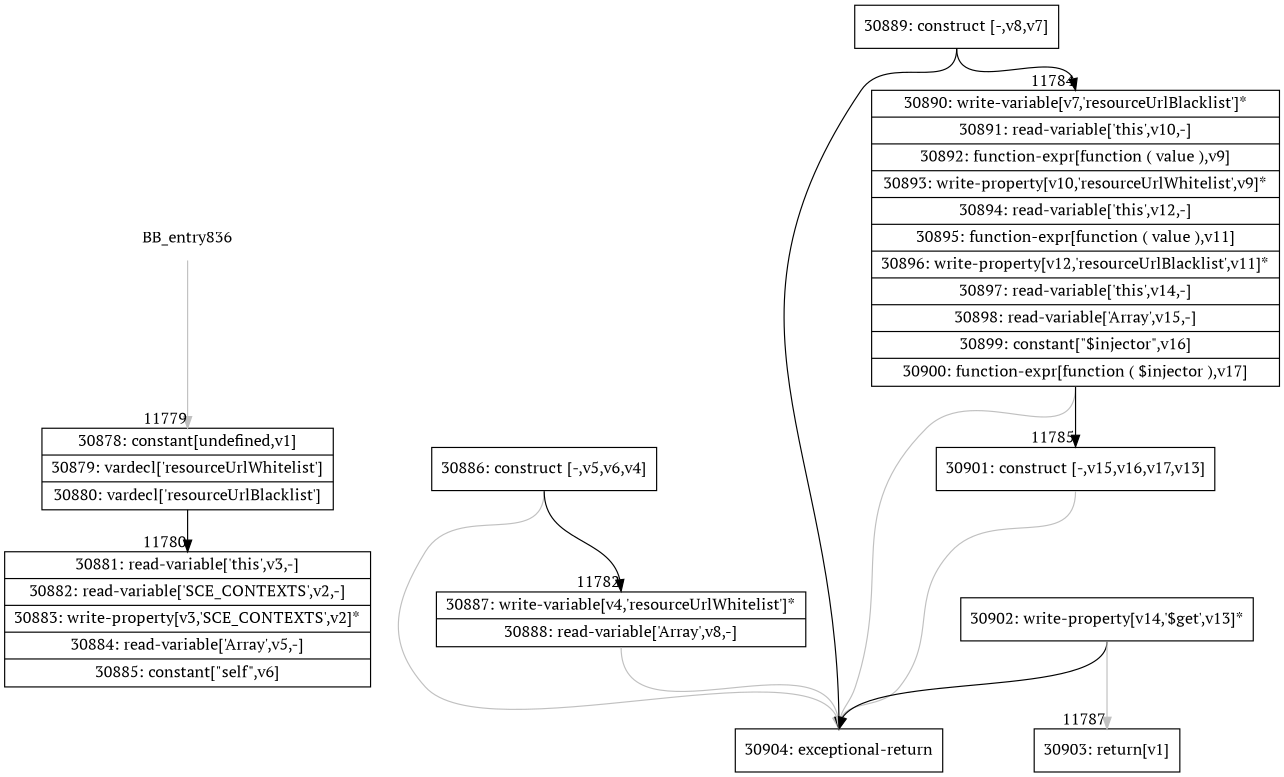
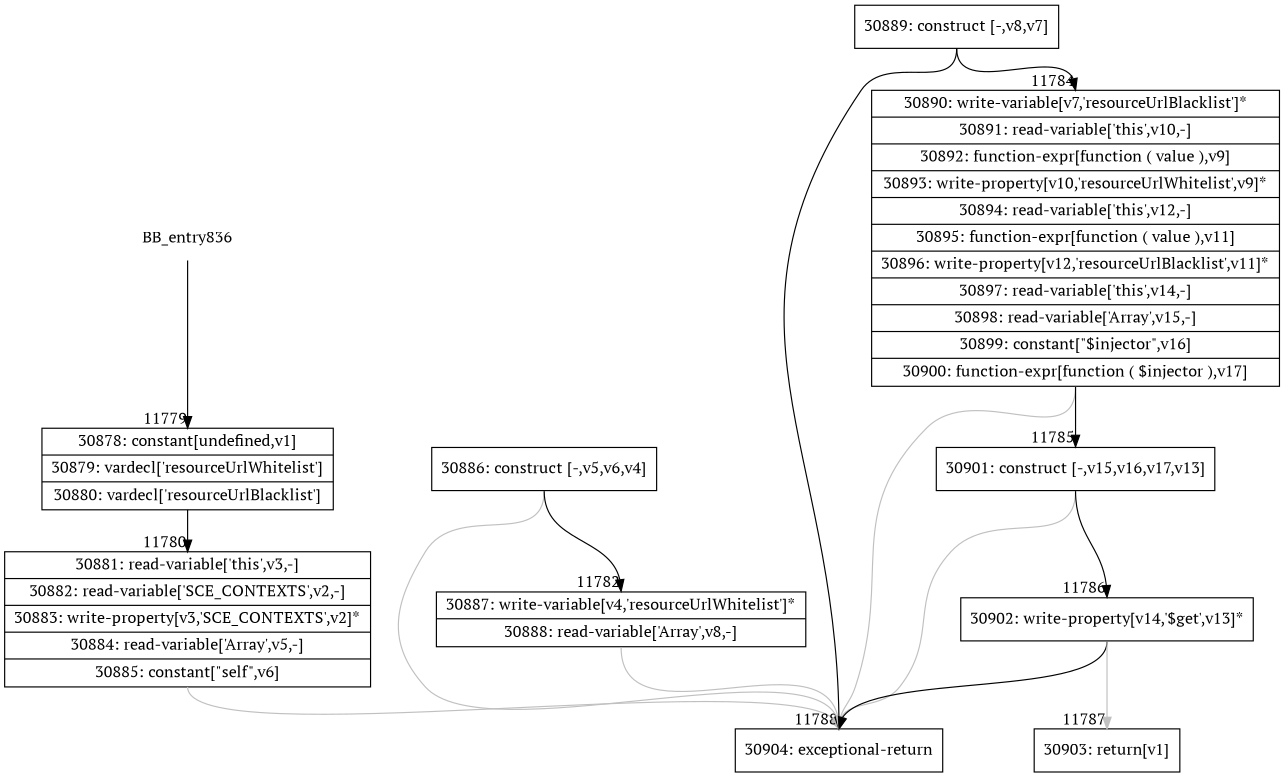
edge "BB_entry836" -> "30878: constant[undefined,v1]": color gray -> black
edge "30901: construct [-,v15,v16,v17,v13]" -> "30902: write-property[v14,'$get',v13]*": added
edge "30881: read-variable['this',v3,-]" -> "30904: exceptional-return": added
